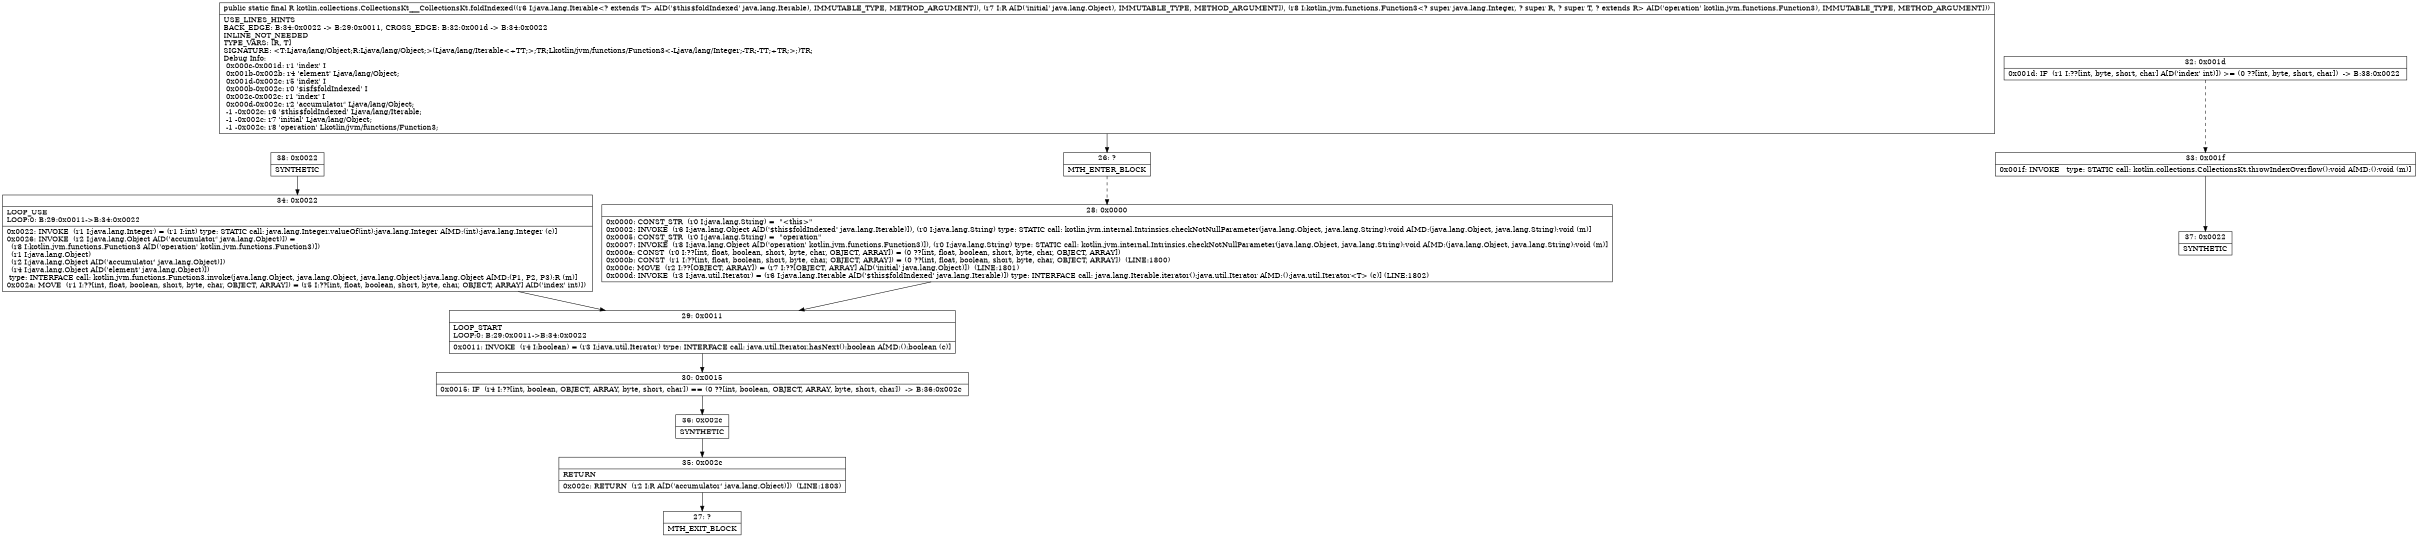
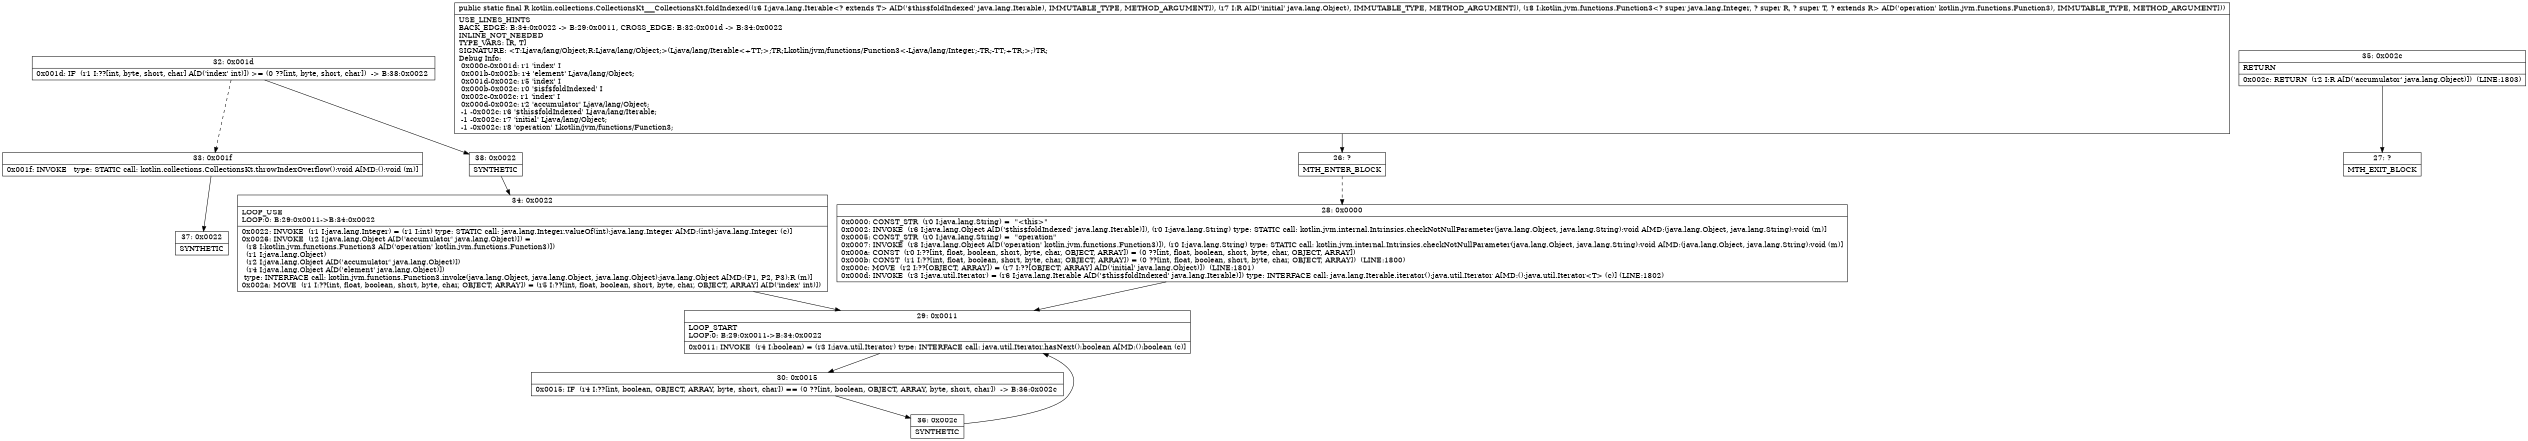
edge "32: 0x001d" -> "38: 0x0022": added
edge "36: 0x002c" -> "35: 0x002c": now "36: 0x002c" -> "29: 0x0011"
